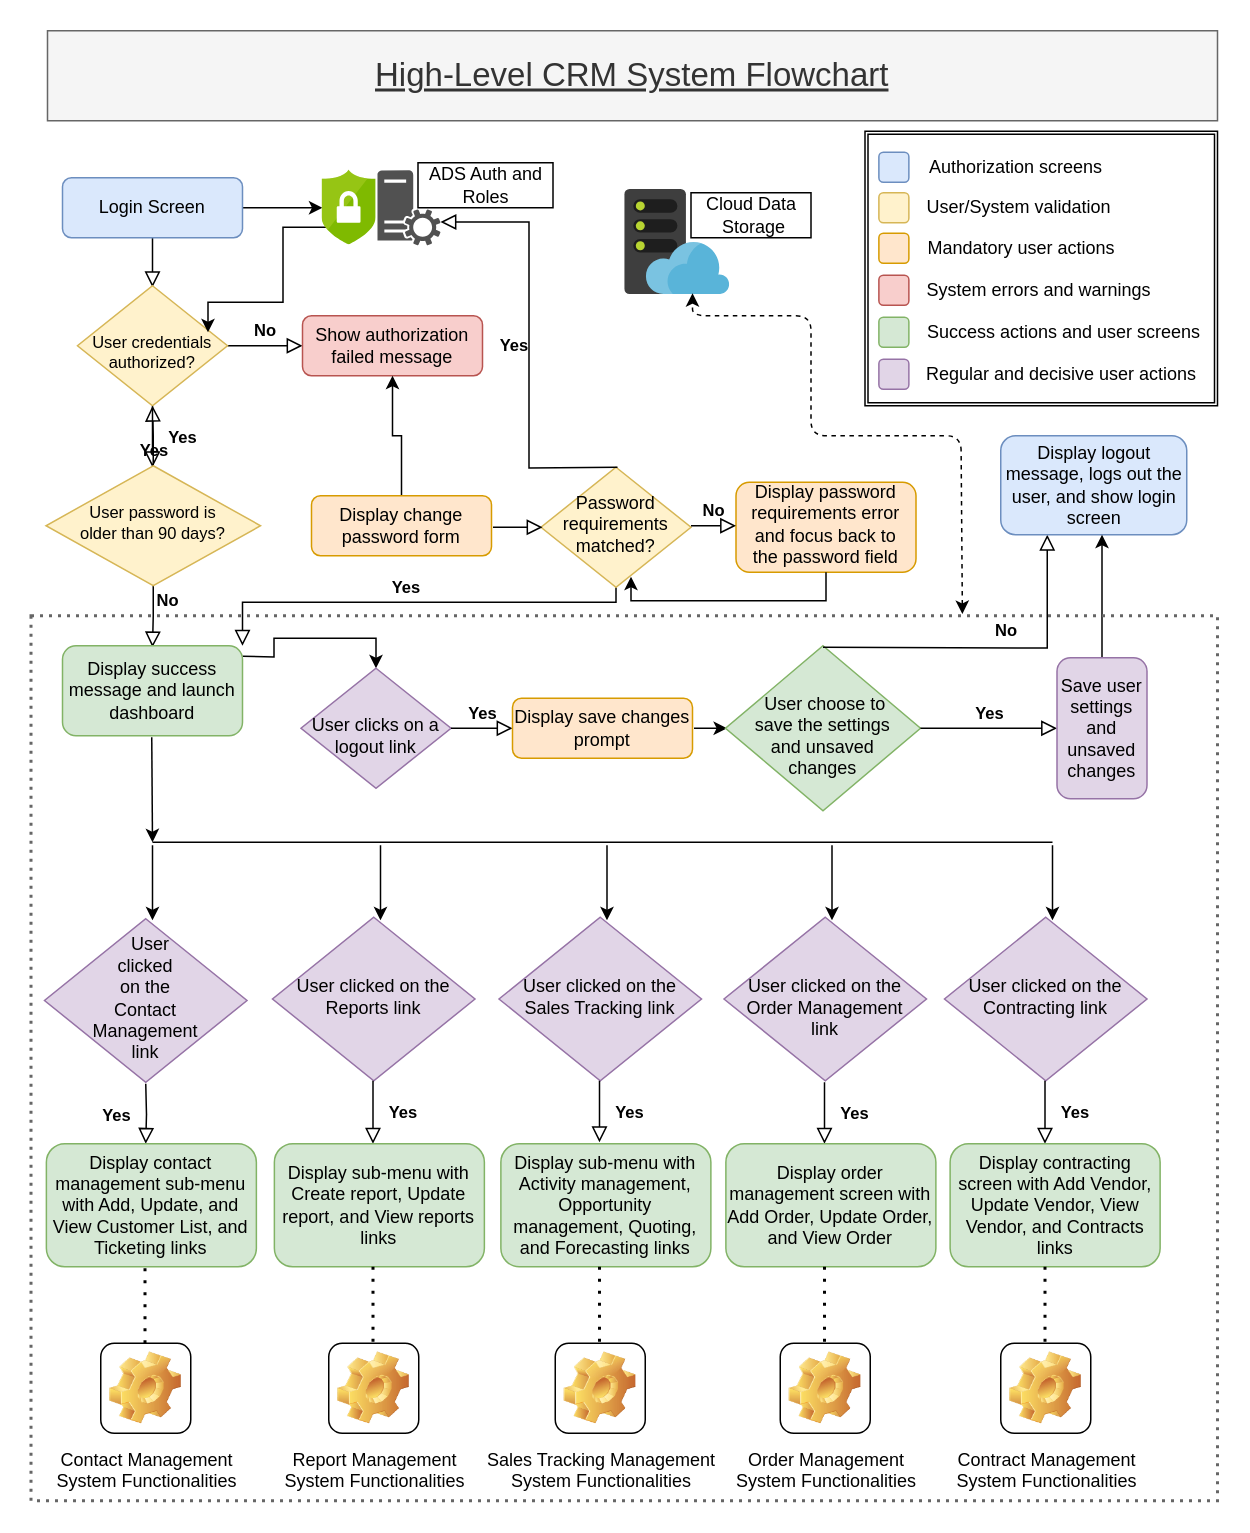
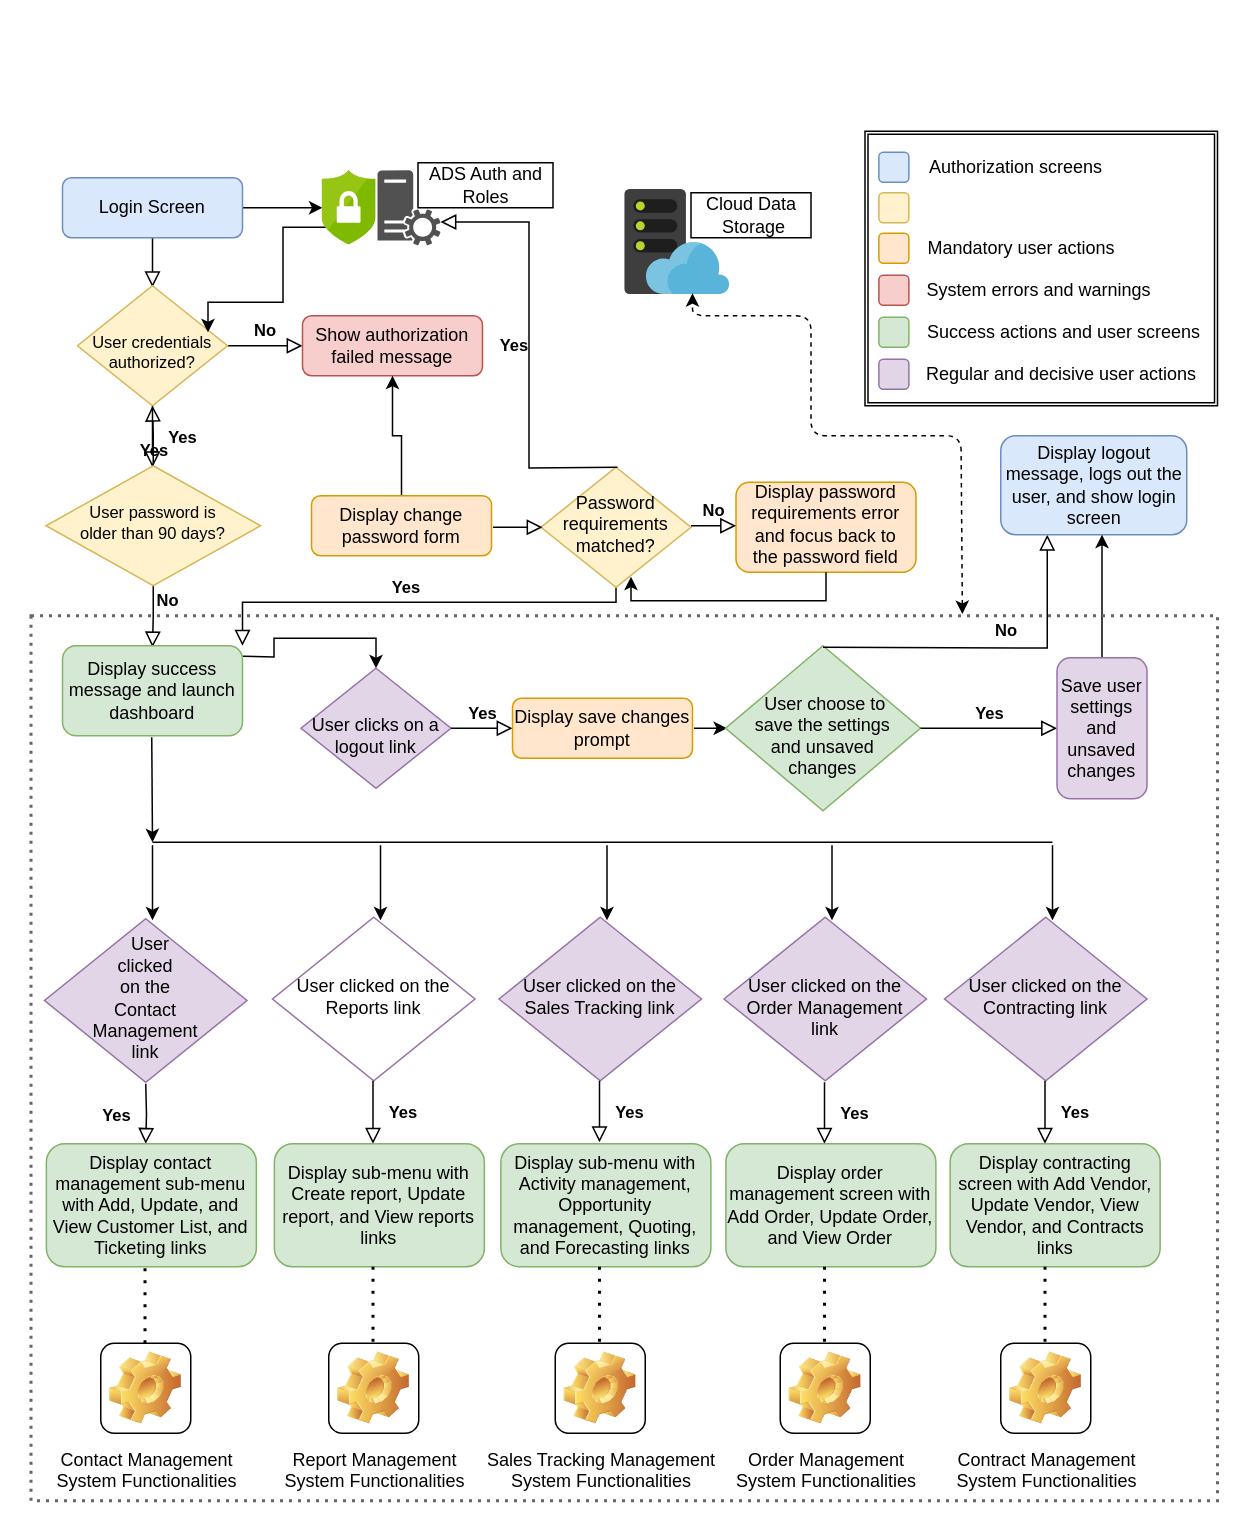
node "High-Level CRM System Flowchart": removed
node "User/System validation": removed
node "User clicked on the Reports link": fillcolor #e1d5e7 -> #ffffff
